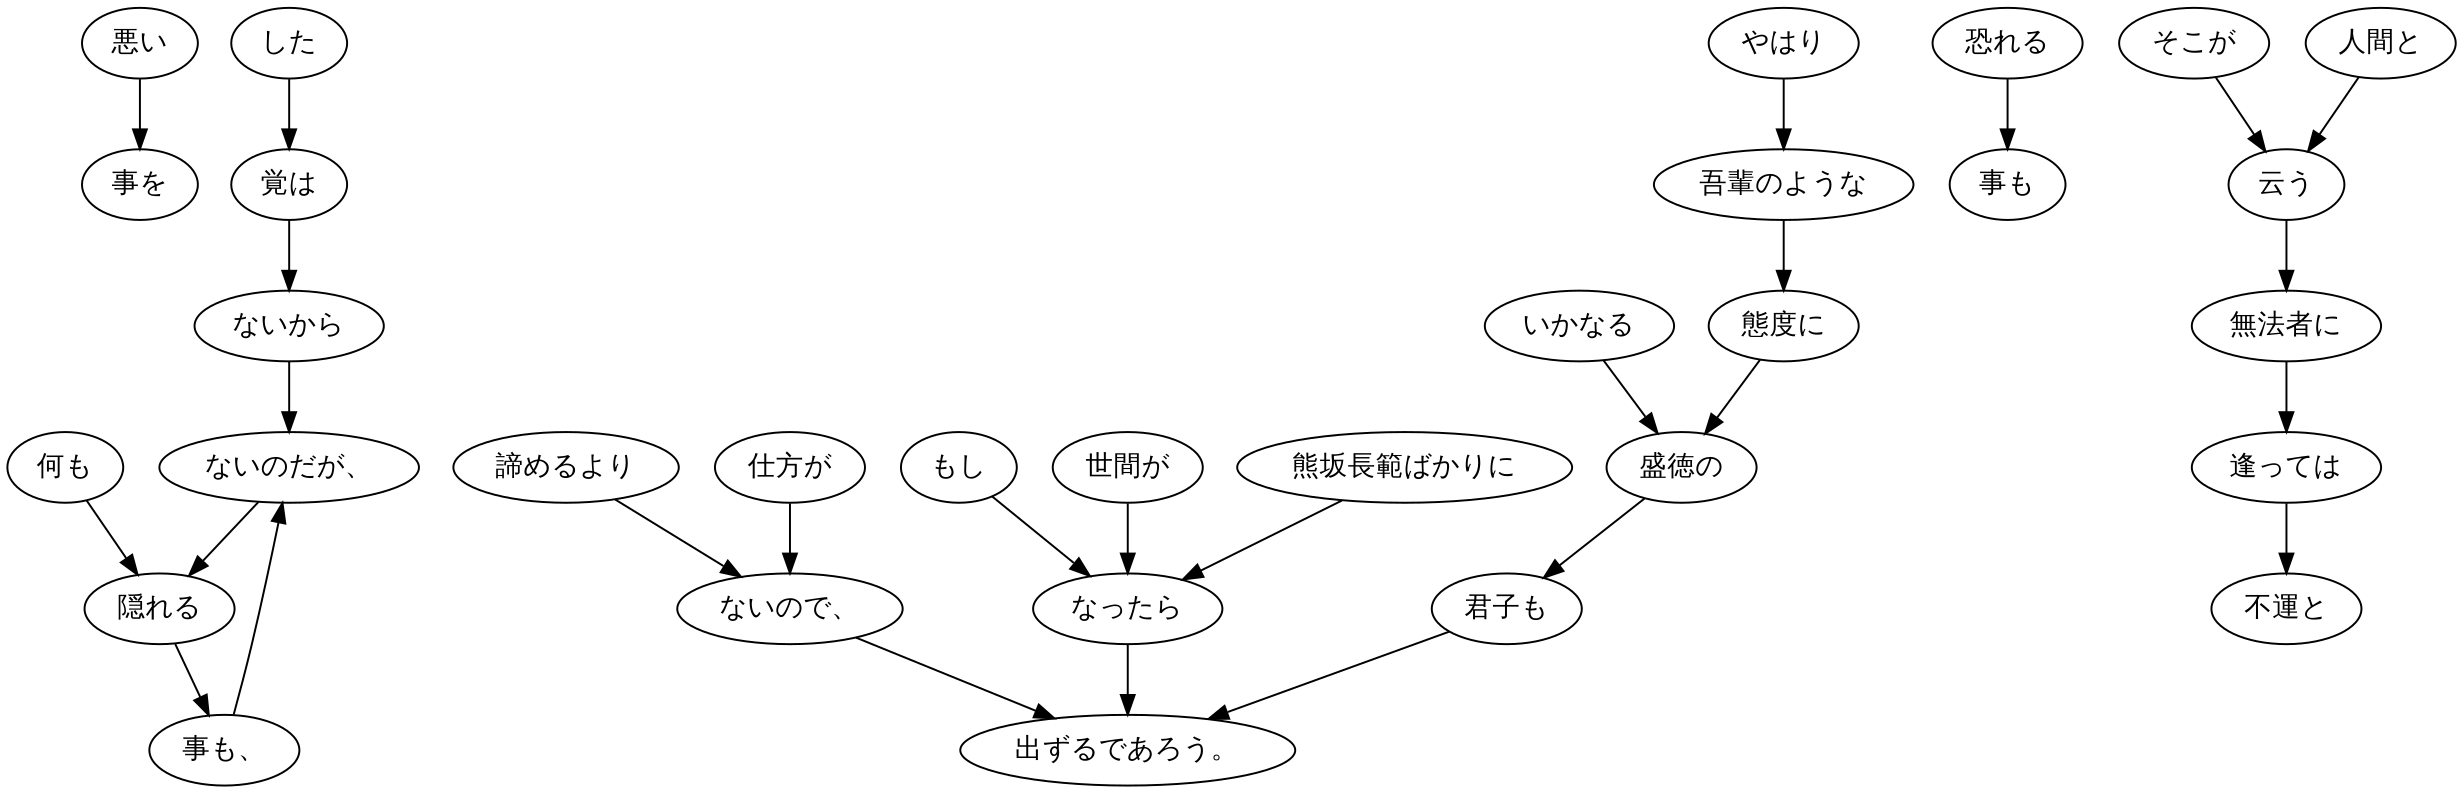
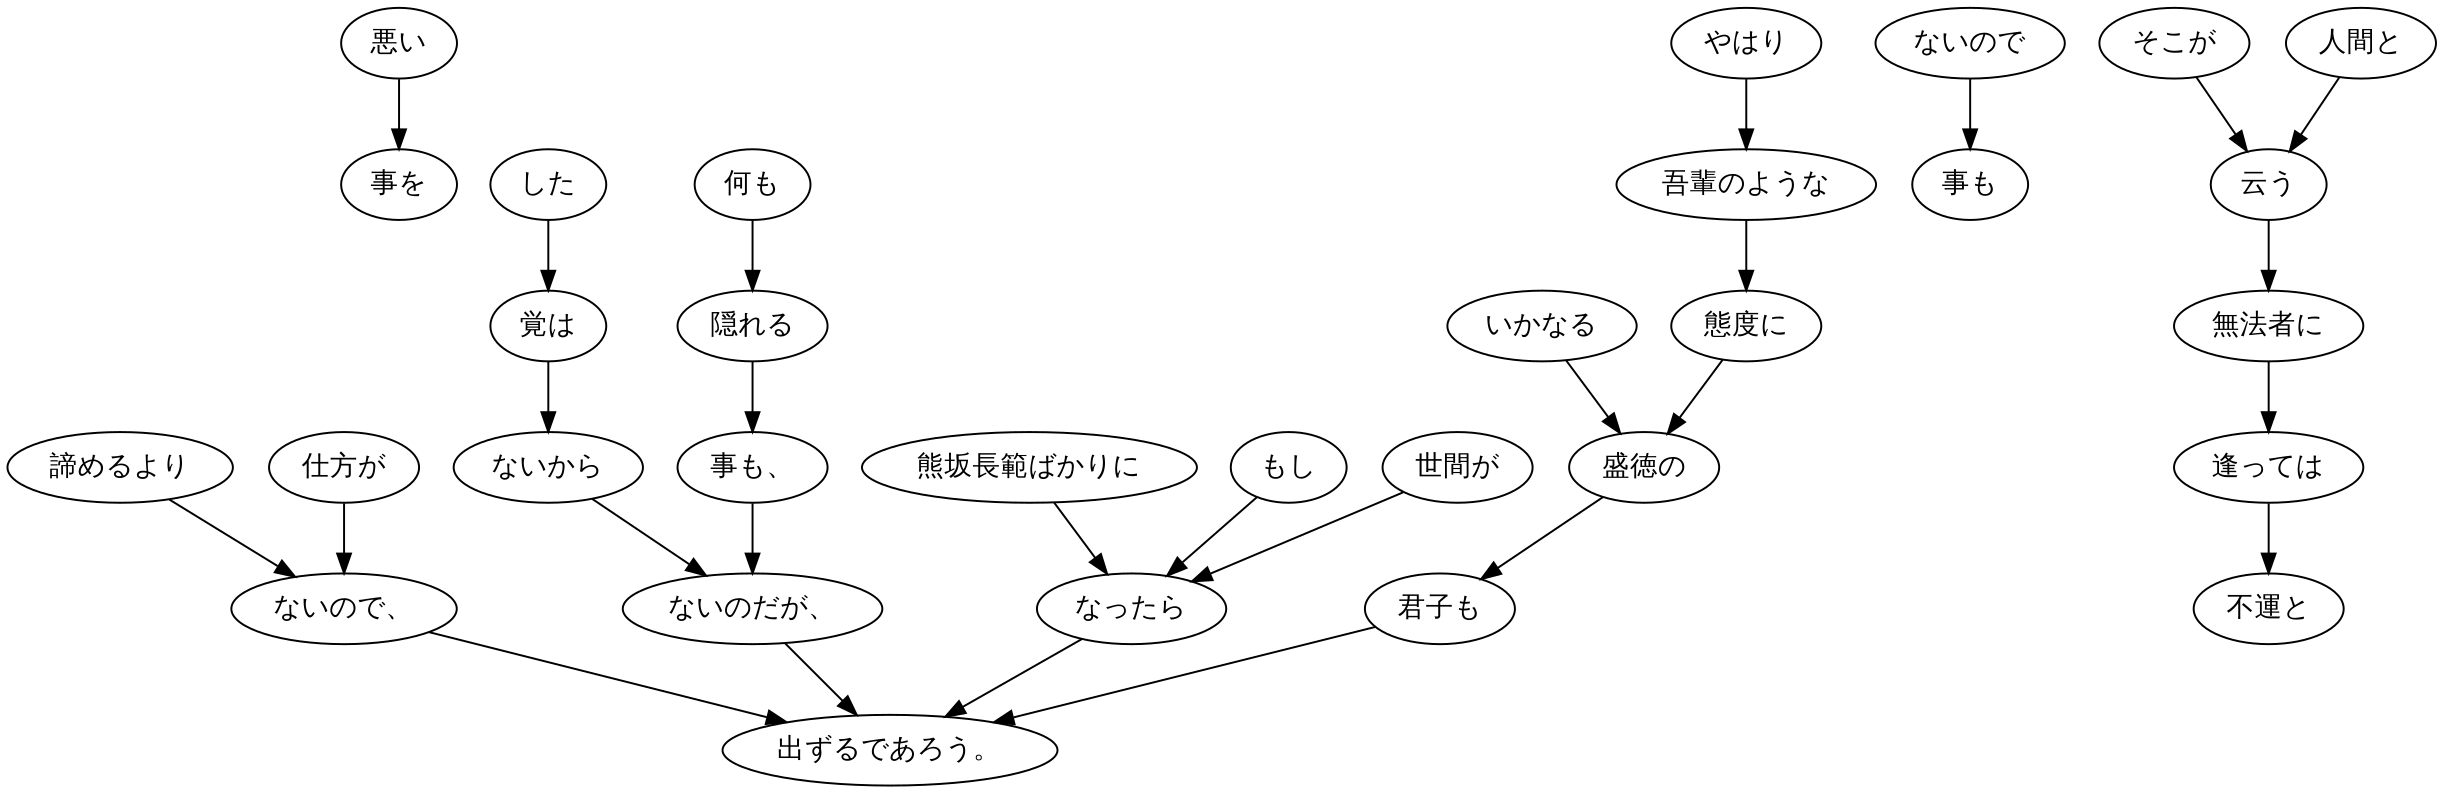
node "恐れる": label "恐れる" -> "ないので"
edge "ないのだが、" -> "隠れる": now "ないのだが、" -> "出ずるであろう。"
